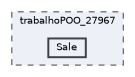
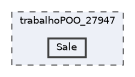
cluster "trabalhoPOO_27967": label "trabalhoPOO_27967" -> "trabalhoPOO_27947"
